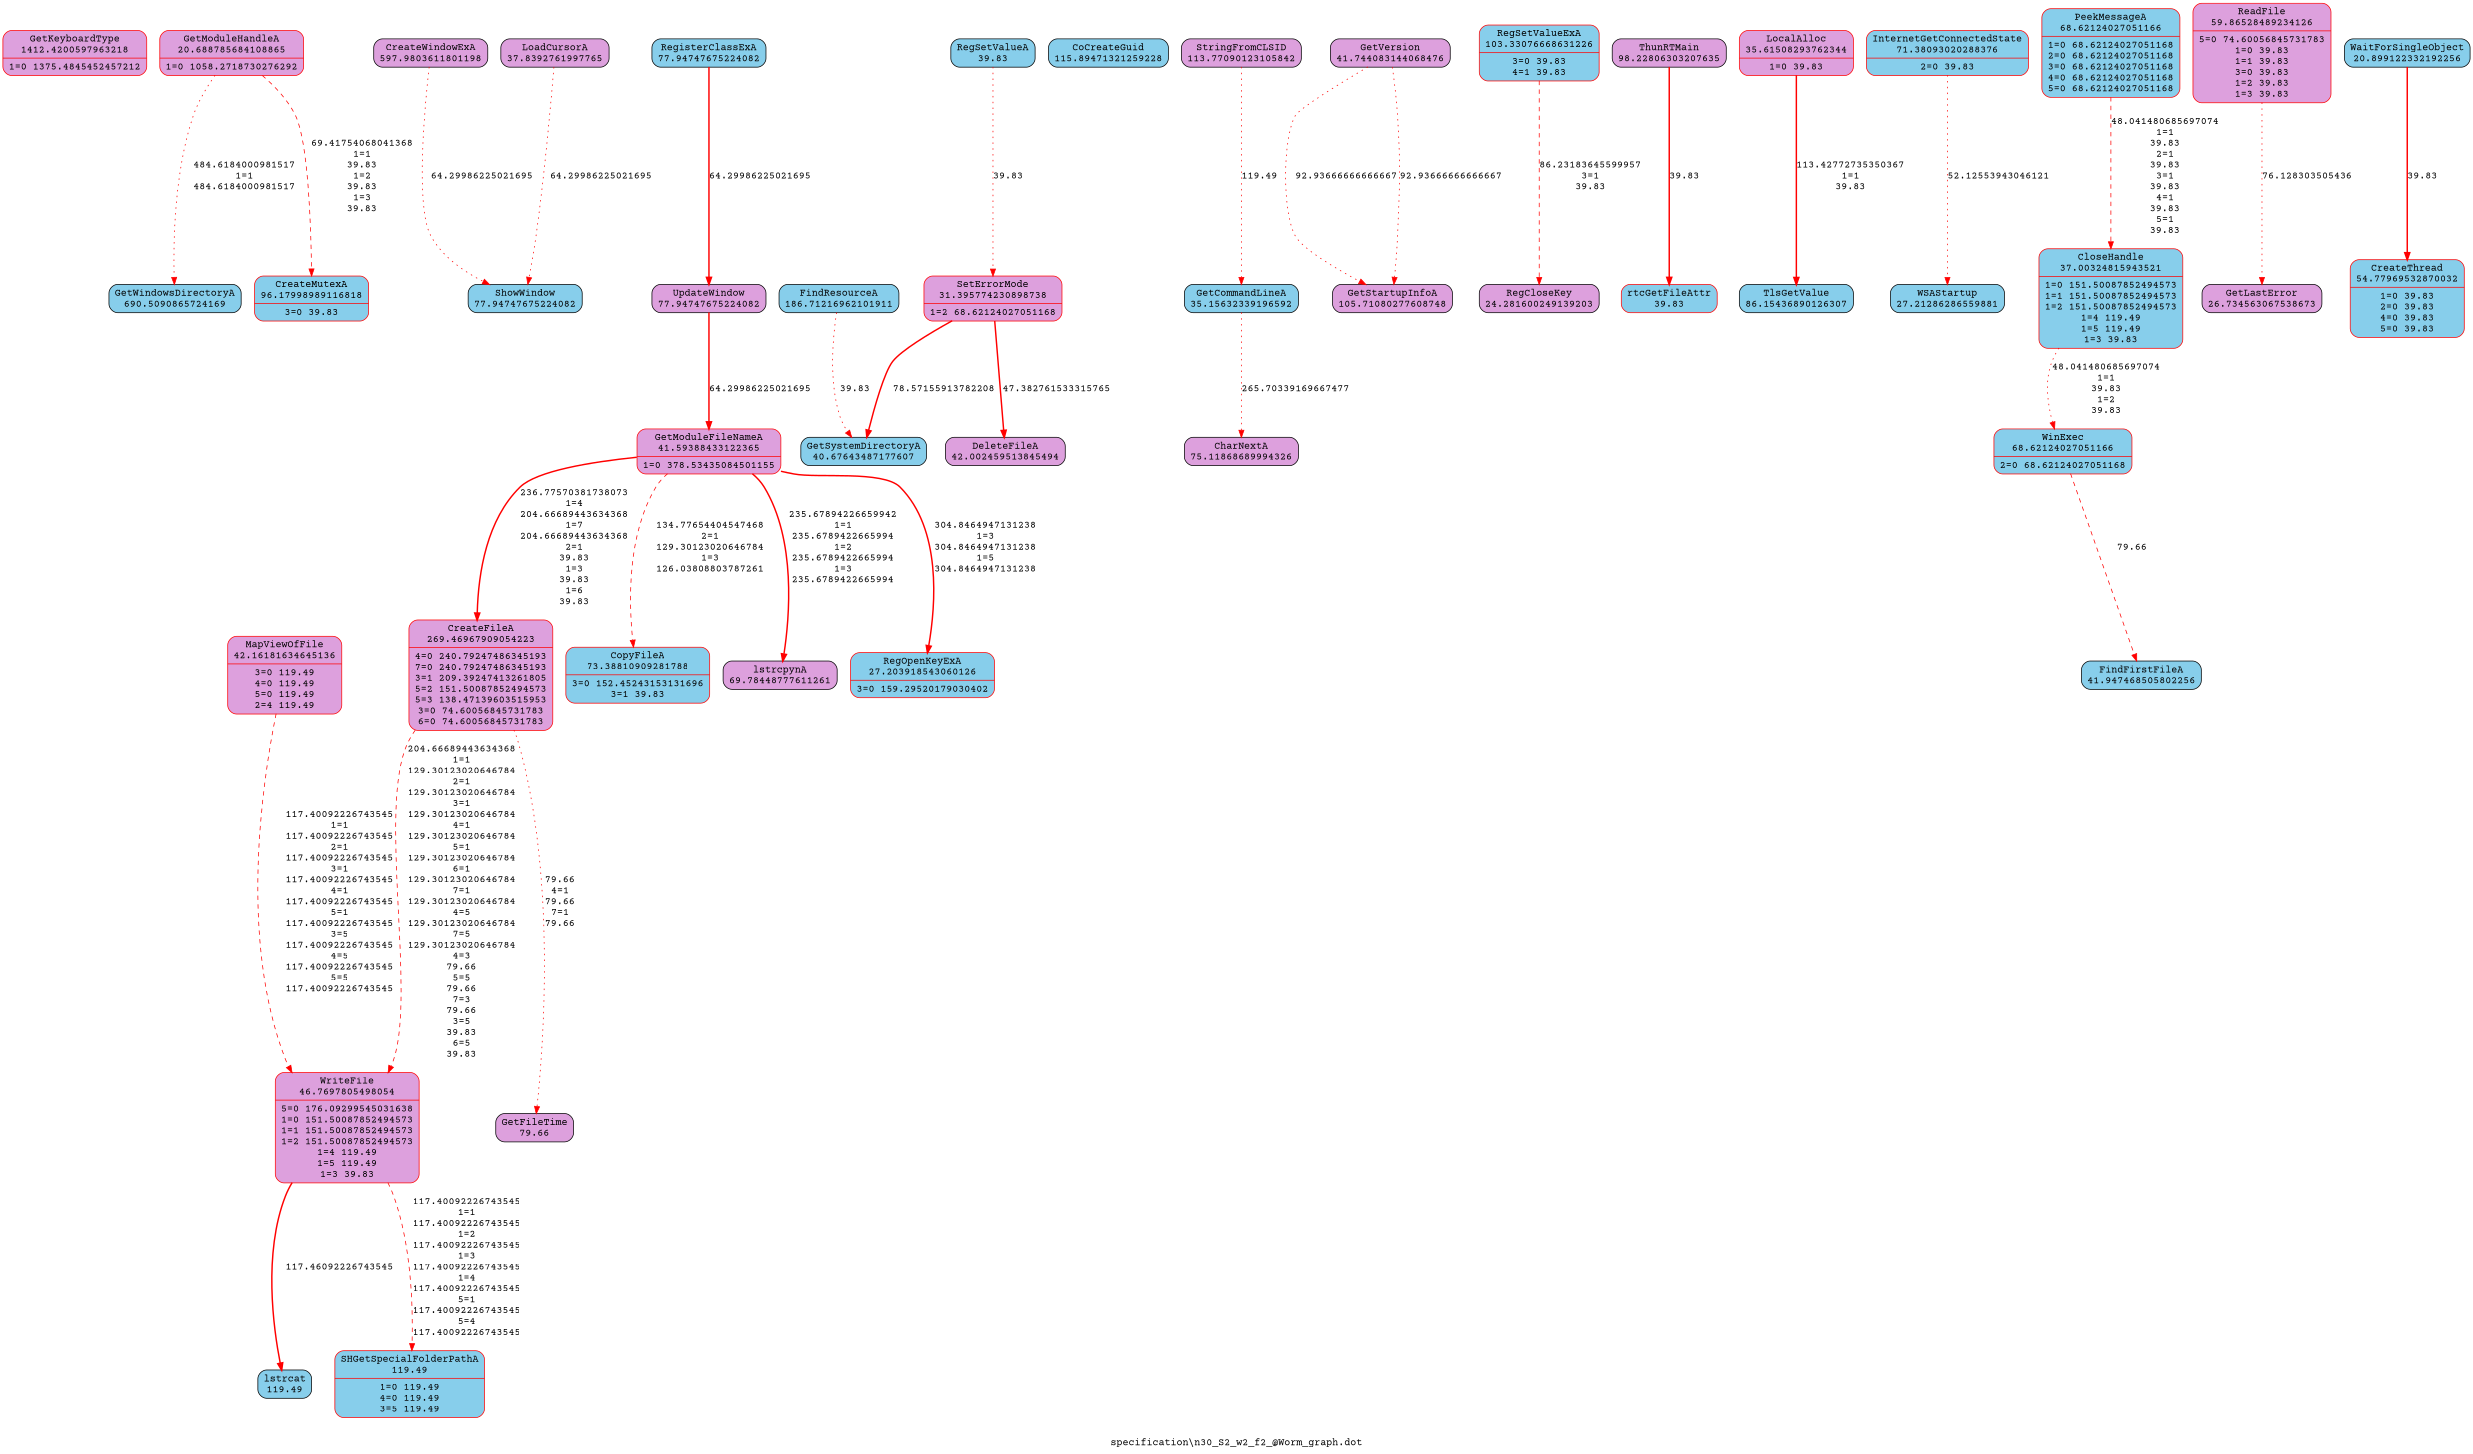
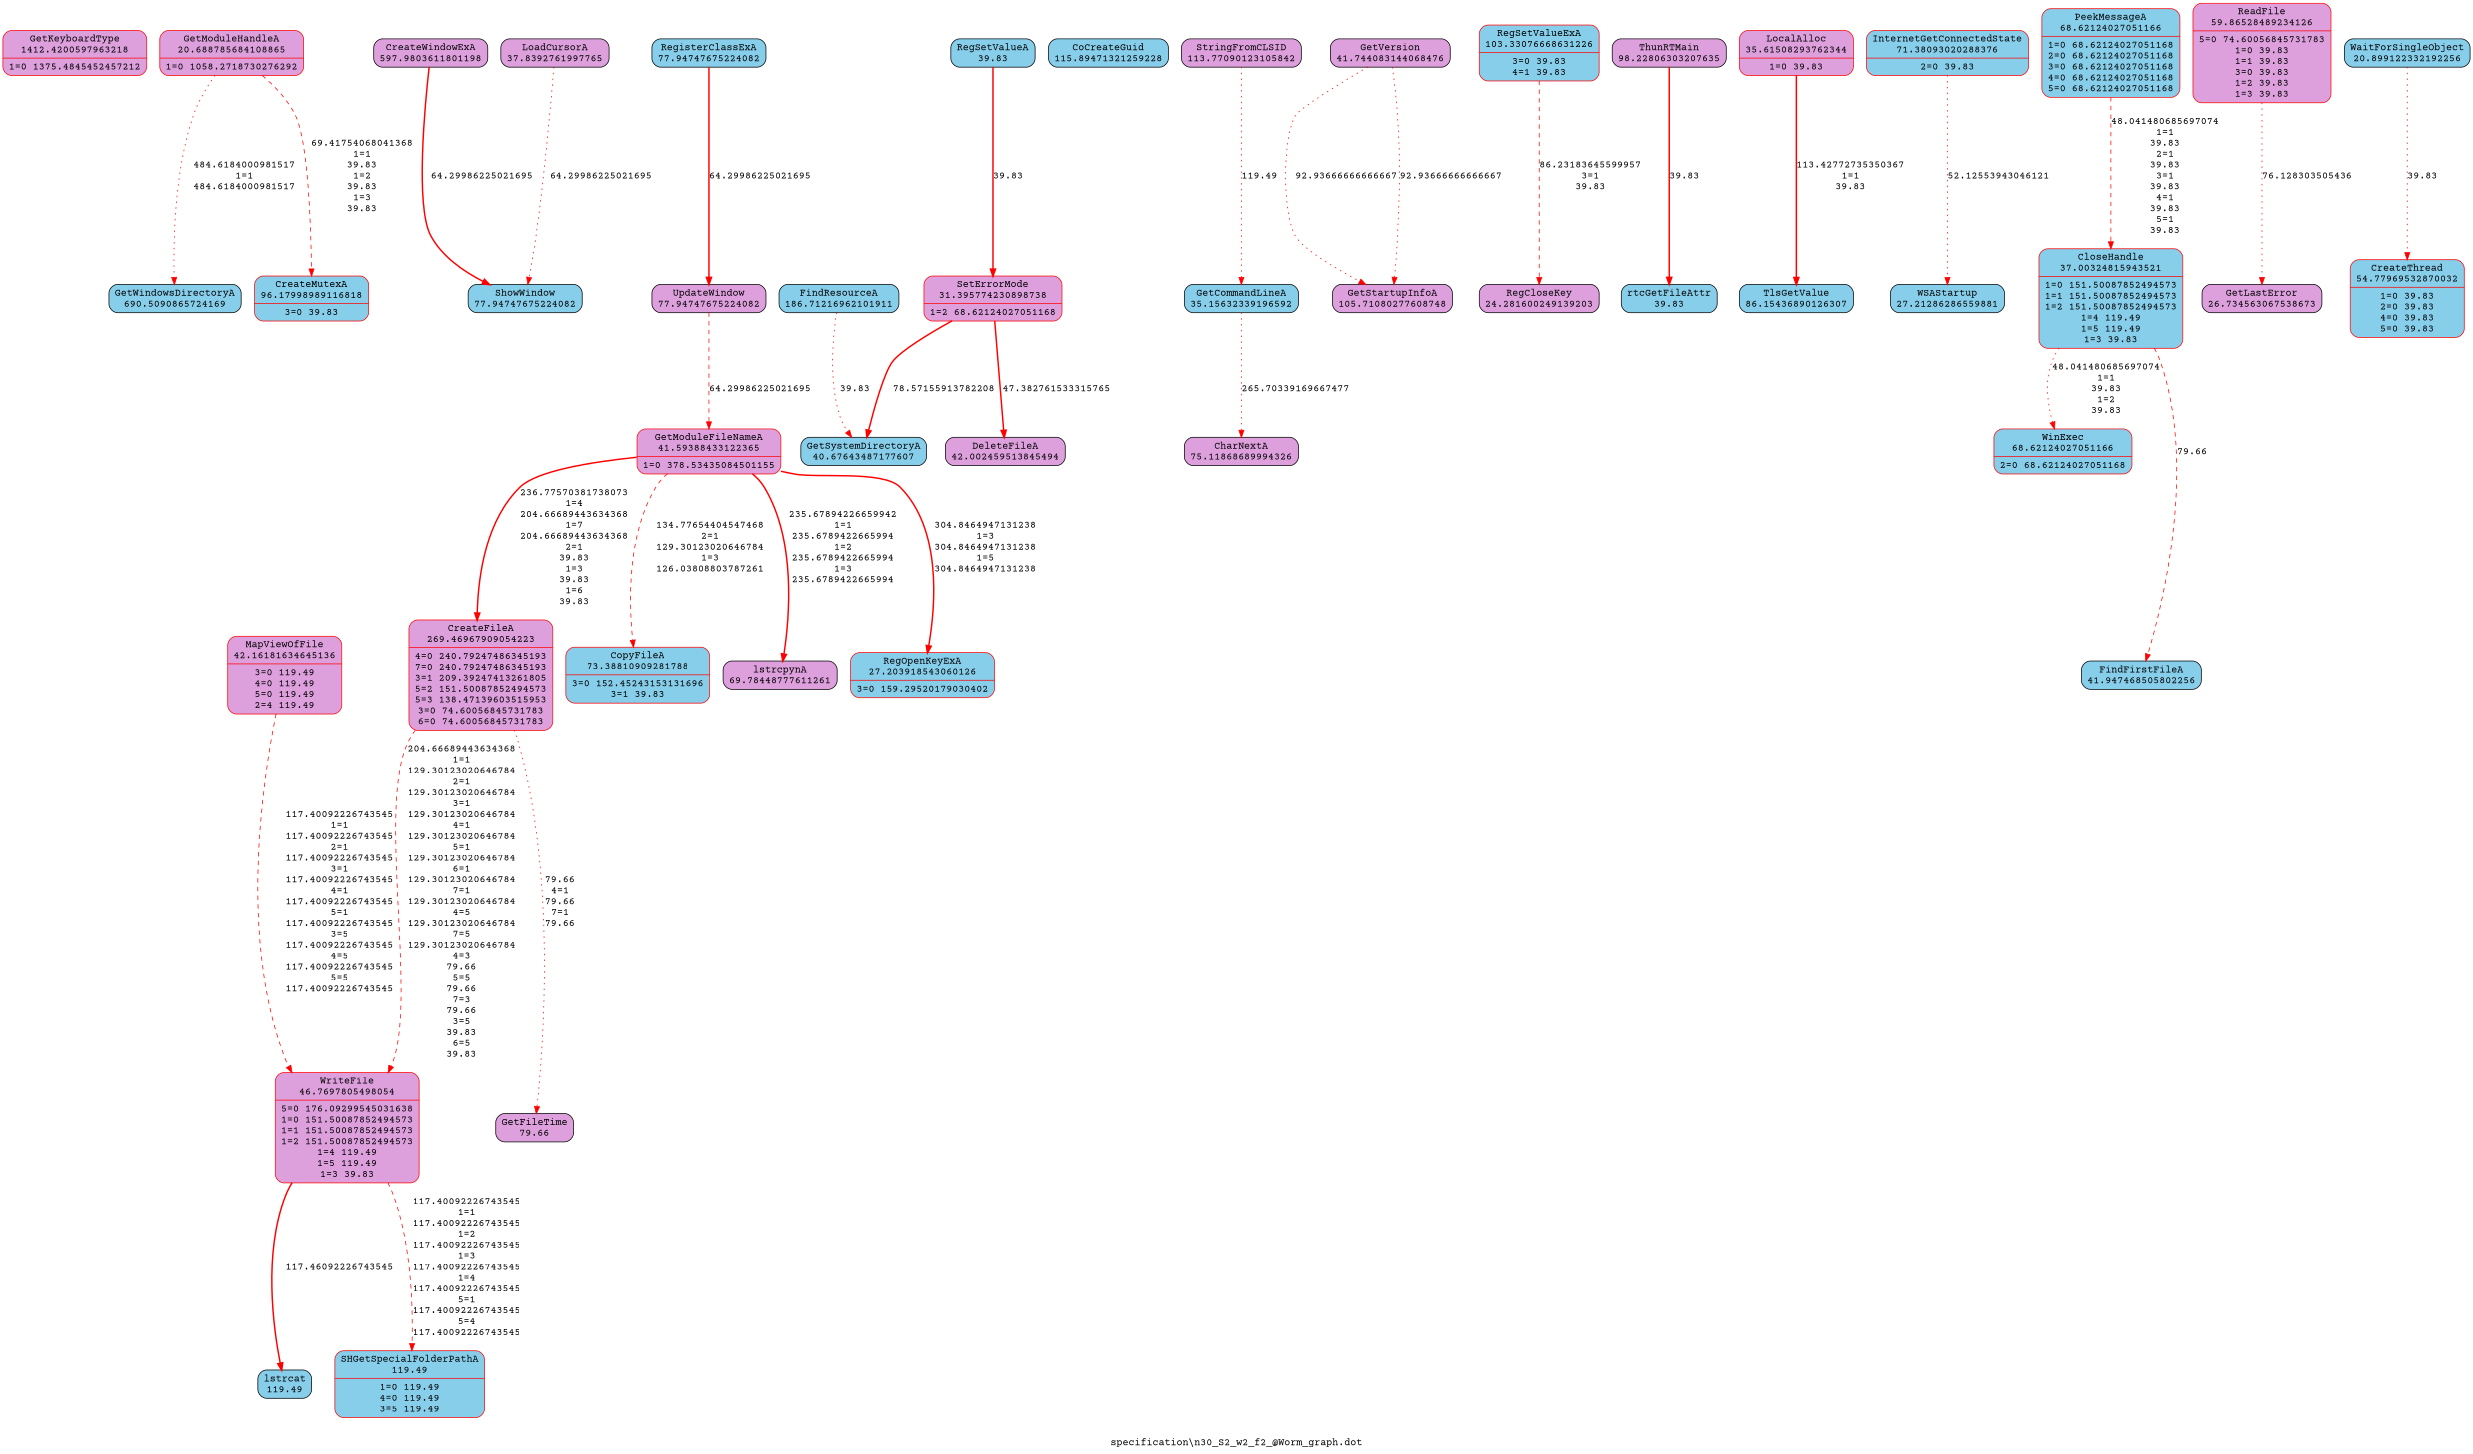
edge "WaitForSingleObject" -> "CreateThread": style bold -> dotted
edge "RegSetValueA" -> "SetErrorMode": style dotted -> bold
edge "CreateWindowExA" -> "ShowWindow": style dotted -> bold
node "rtcGetFileAttr": color red -> black
edge "UpdateWindow" -> "GetModuleFileNameA": style bold -> dashed
edge "WinExec" -> "FindFirstFileA": now "CloseHandle" -> "FindFirstFileA"
